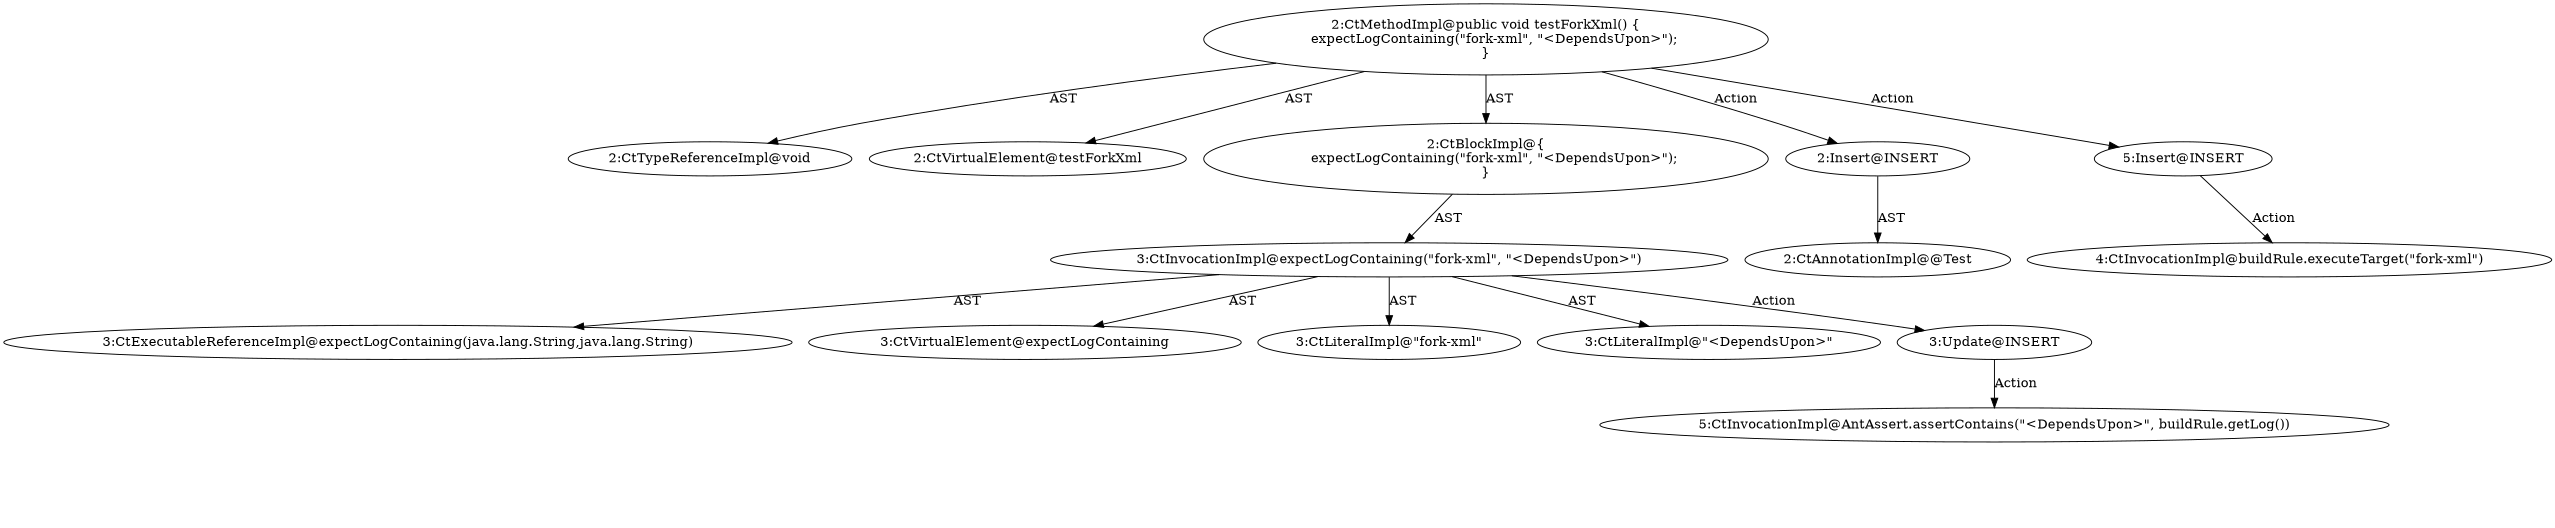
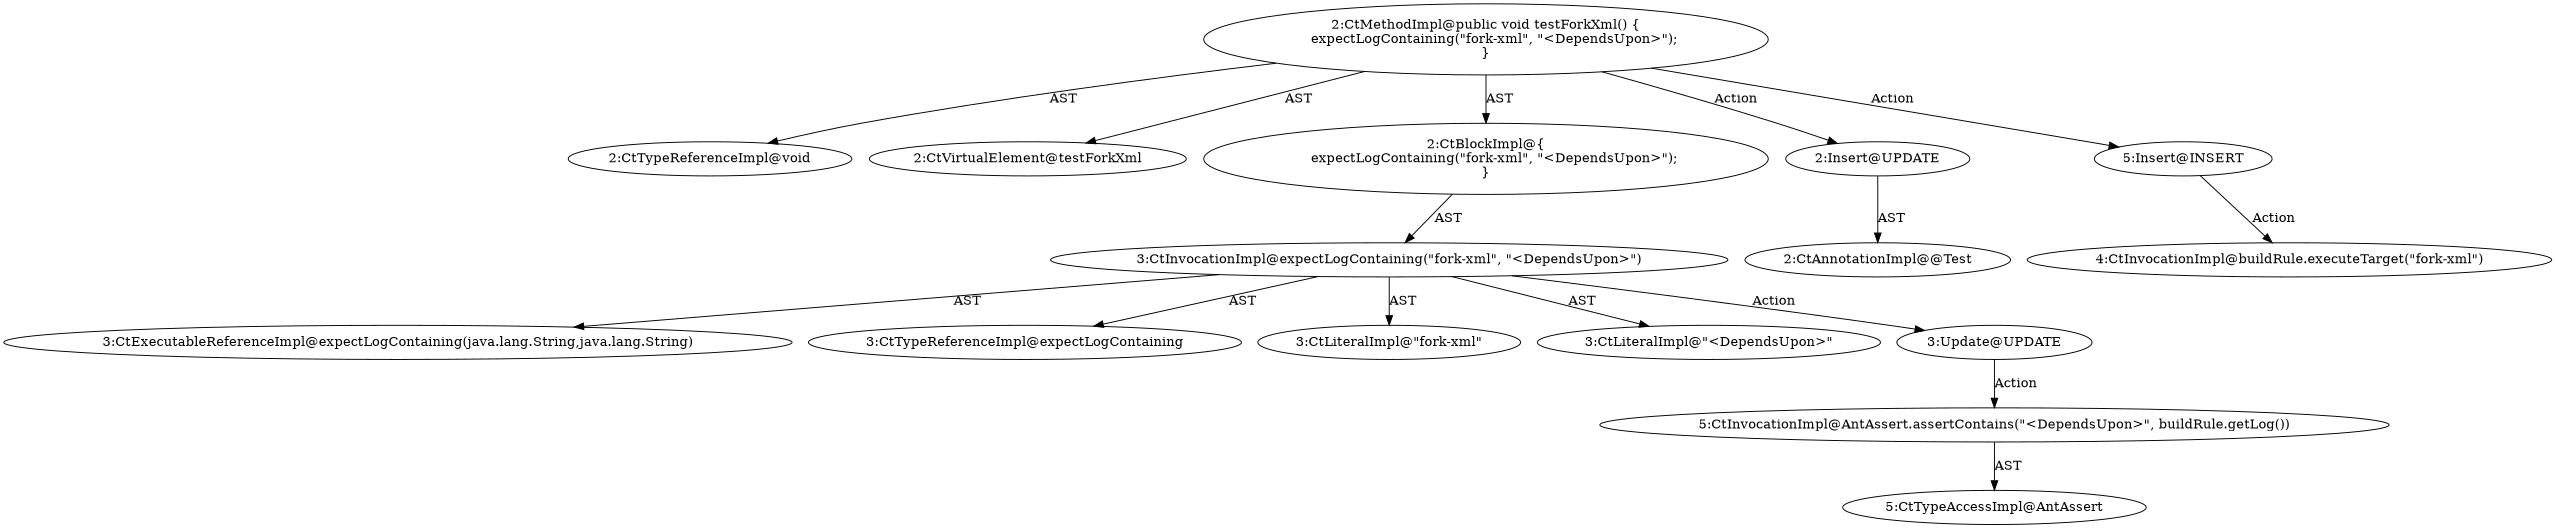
node "2:Insert@INSERT": label "2:Insert@INSERT" -> "2:Insert@UPDATE"
node "3:CtVirtualElement@expectLogContaining": label "3:CtVirtualElement@expectLogContaining" -> "3:CtTypeReferenceImpl@expectLogContaining"
node "3:Update@INSERT": label "3:Update@INSERT" -> "3:Update@UPDATE"
node "5:CtTypeAccessImpl@AntAssert": added
